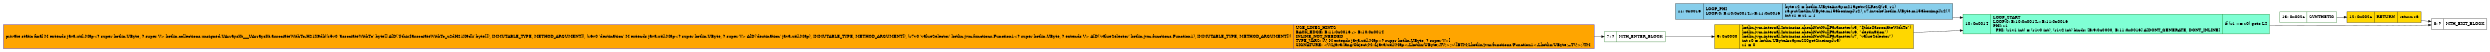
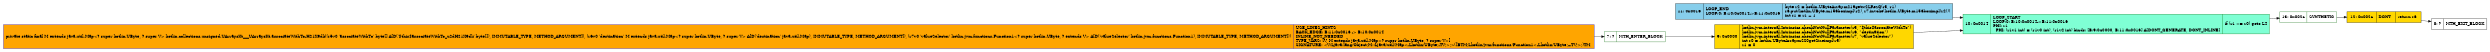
node "11: 0x0016": text "LOOP_PHI" -> "LOOP_END"
node "12: 0x002c": text "RETURN" -> "DONT"
edge "10: 0x0014" -> "8: ?": now "10: 0x0014" -> "13: 0x002c"
